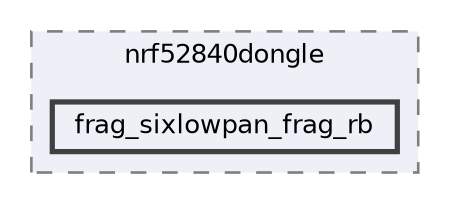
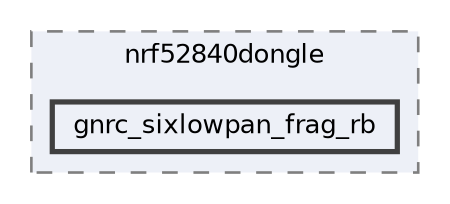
node "frag_sixlowpan_frag_rb": label "frag_sixlowpan_frag_rb" -> "gnrc_sixlowpan_frag_rb"
